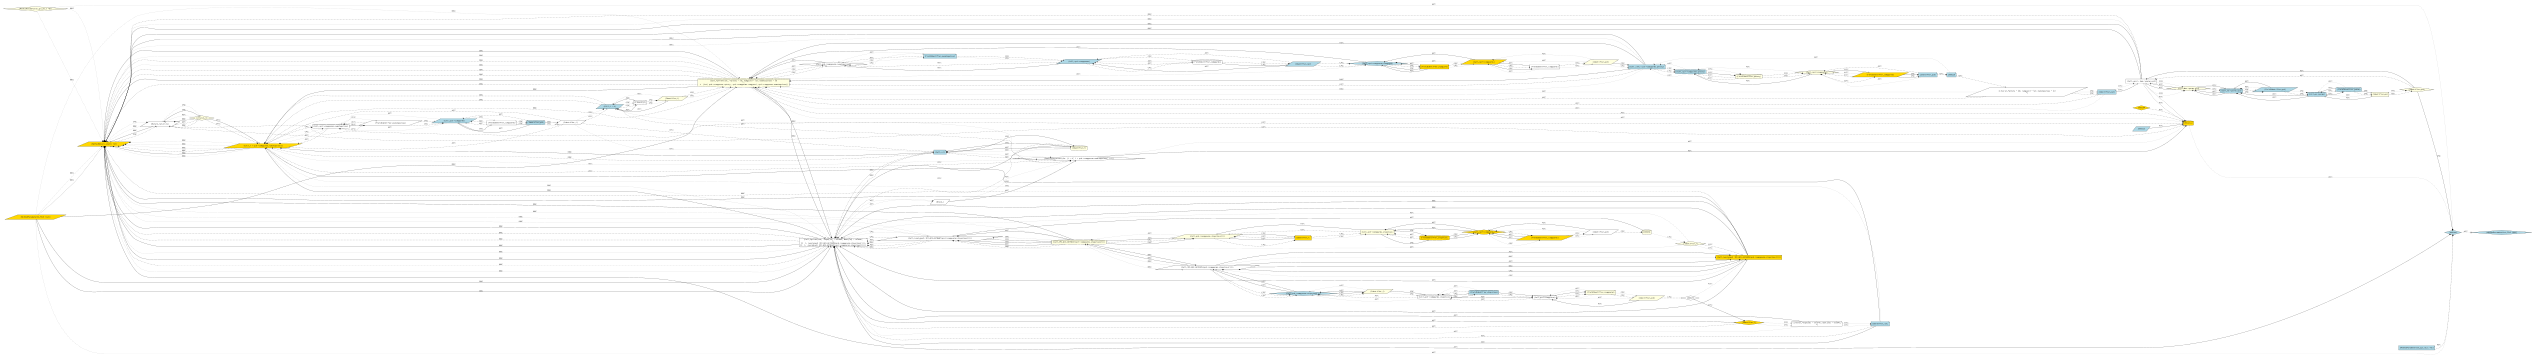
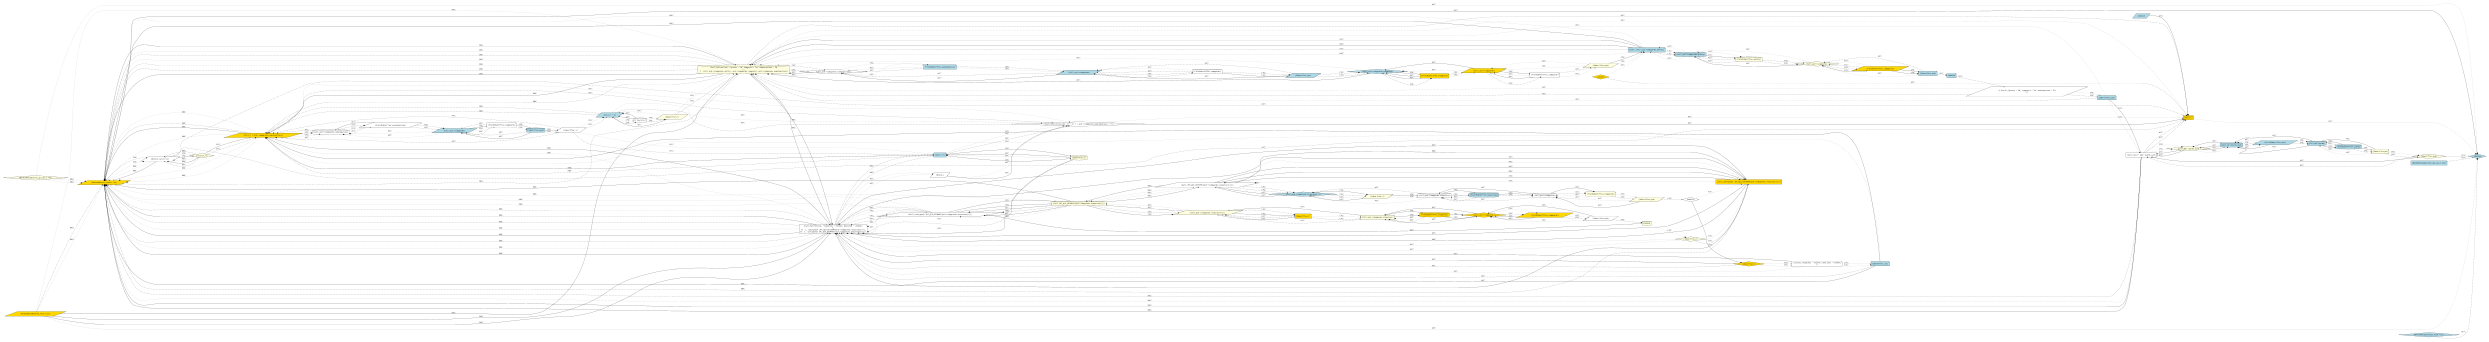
edge "1000118" -> "(Call,(int) qcd->compparms.qntsty)": now "1000104" -> "(Call,(int) qcd->compparms.qntsty)"
edge "1000100" -> "(MethodParameterOut,FILE *out)": reversed
